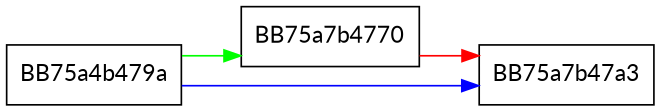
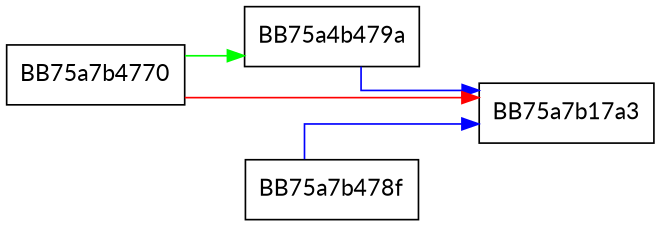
edge "BB75a4b479a" -> "BB75a7b4770": reversed
node "BB75a7b47a3": label "BB75a7b47a3" -> "BB75a7b17a3"
node "BB75a7b478f": added
